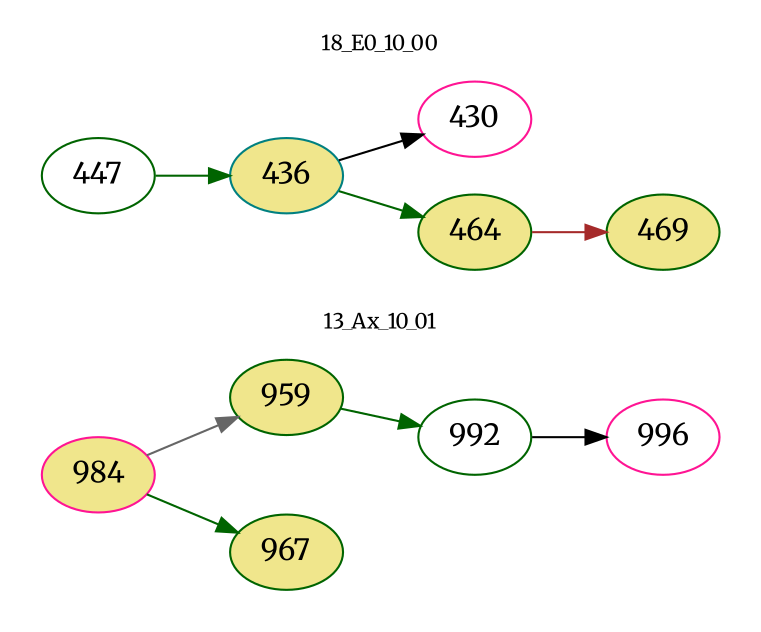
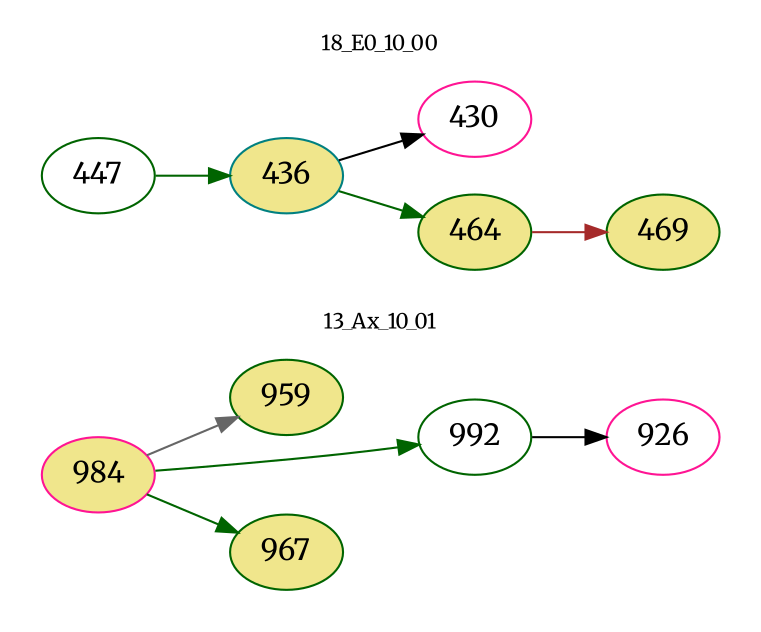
edge "959" -> "992": now "984" -> "992"
node "996": label "996" -> "926"
